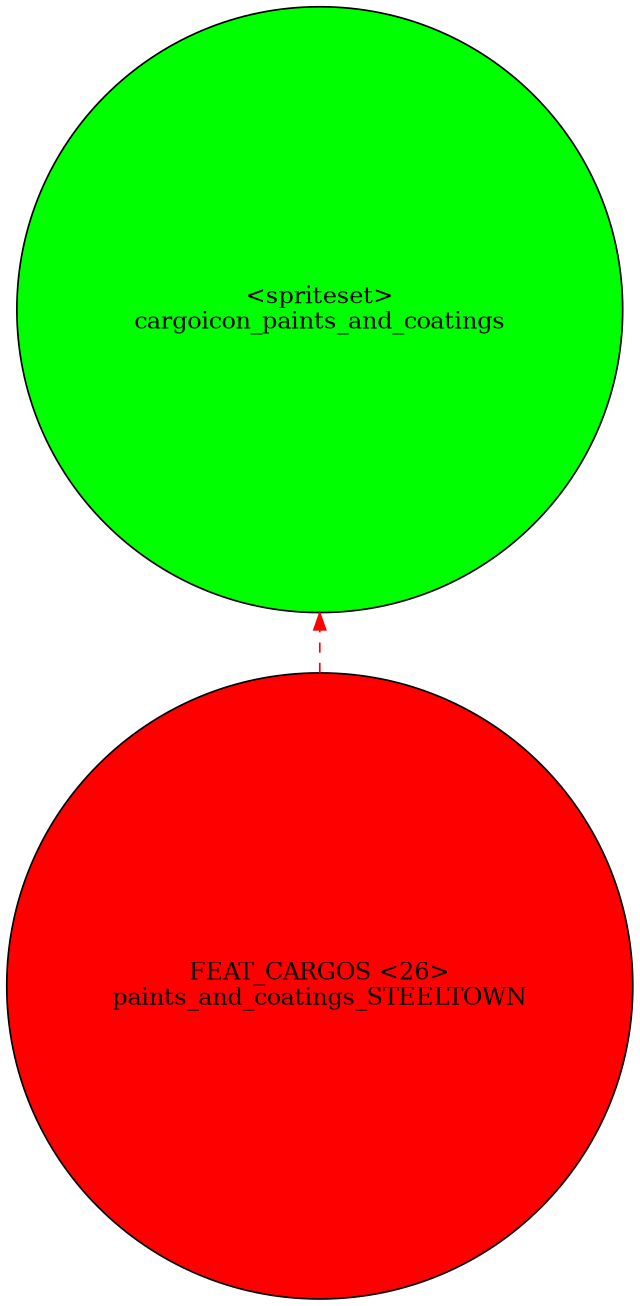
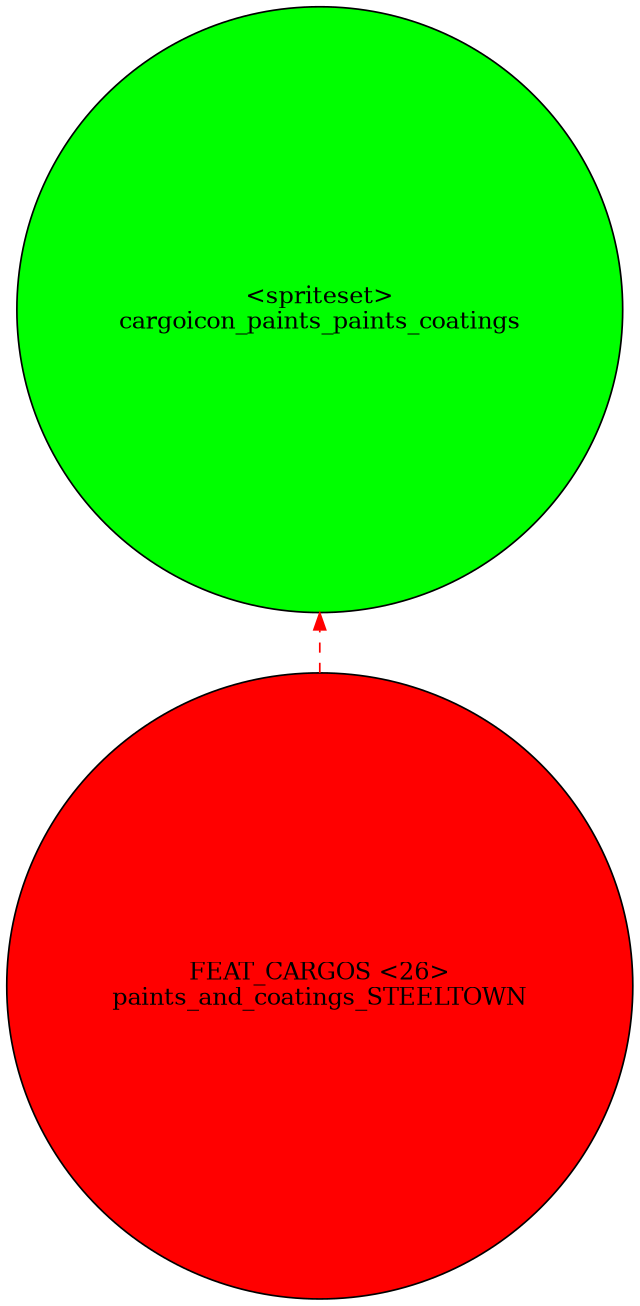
node "<spriteset> cargoicon_paints_and_coatings": label "<spriteset> cargoicon_paints_and_coatings" -> "<spriteset> cargoicon_paints_paints_coatings"
